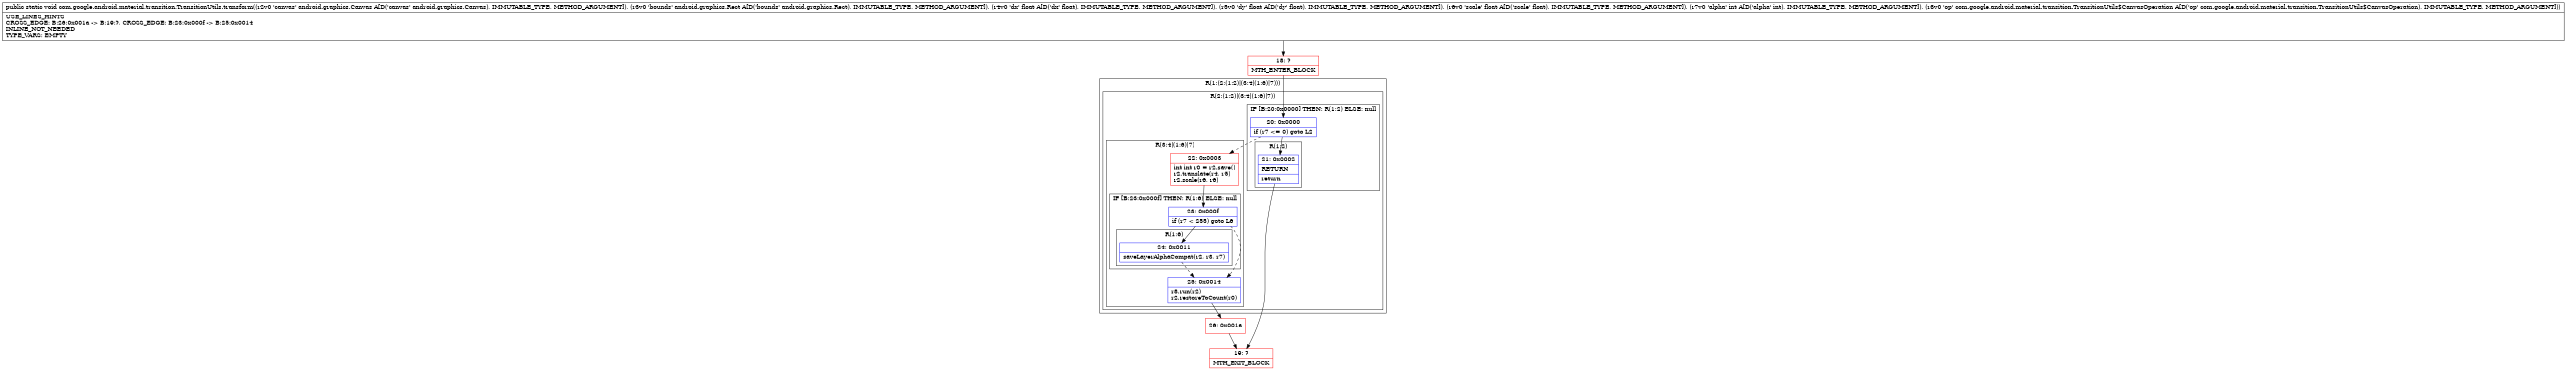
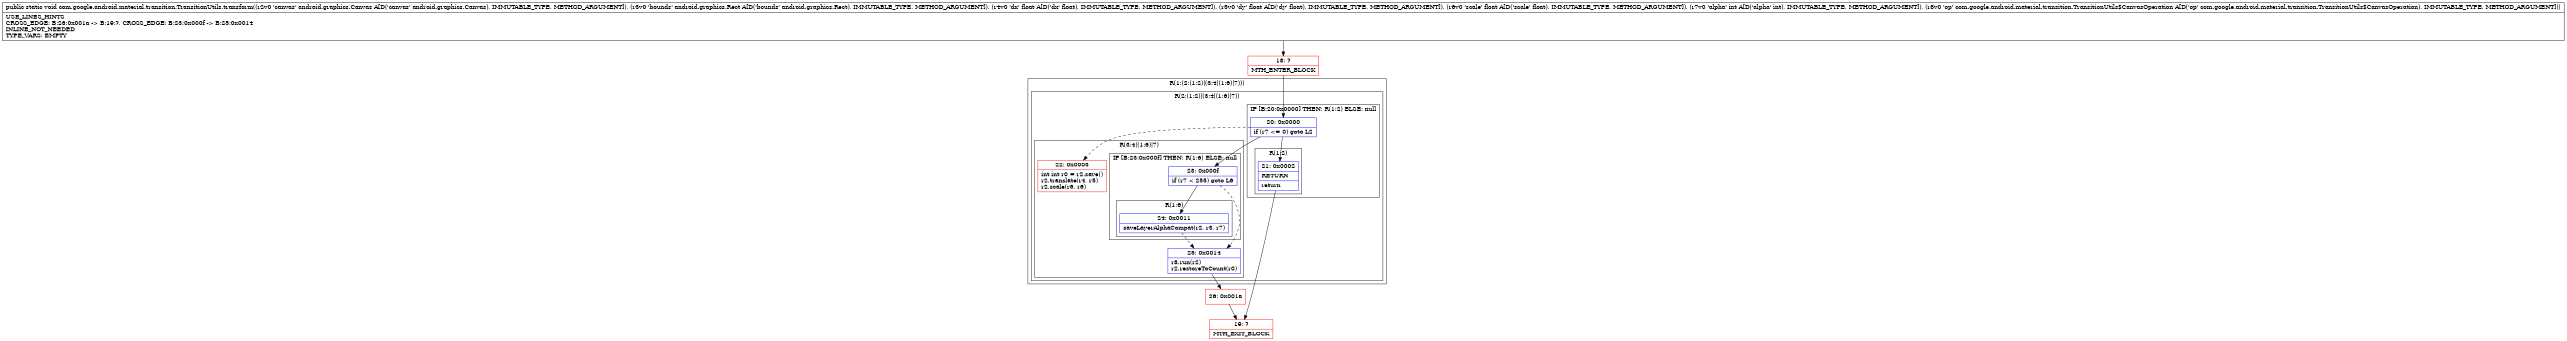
edge "22: 0x0003" -> "23: 0x000f": now "20: 0x0000" -> "23: 0x000f"
